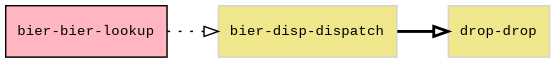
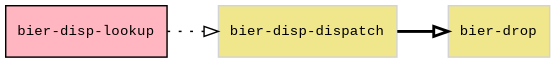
node "bier-bier-lookup": label "bier-bier-lookup" -> "bier-disp-lookup"
node "drop-drop": label "drop-drop" -> "bier-drop"
